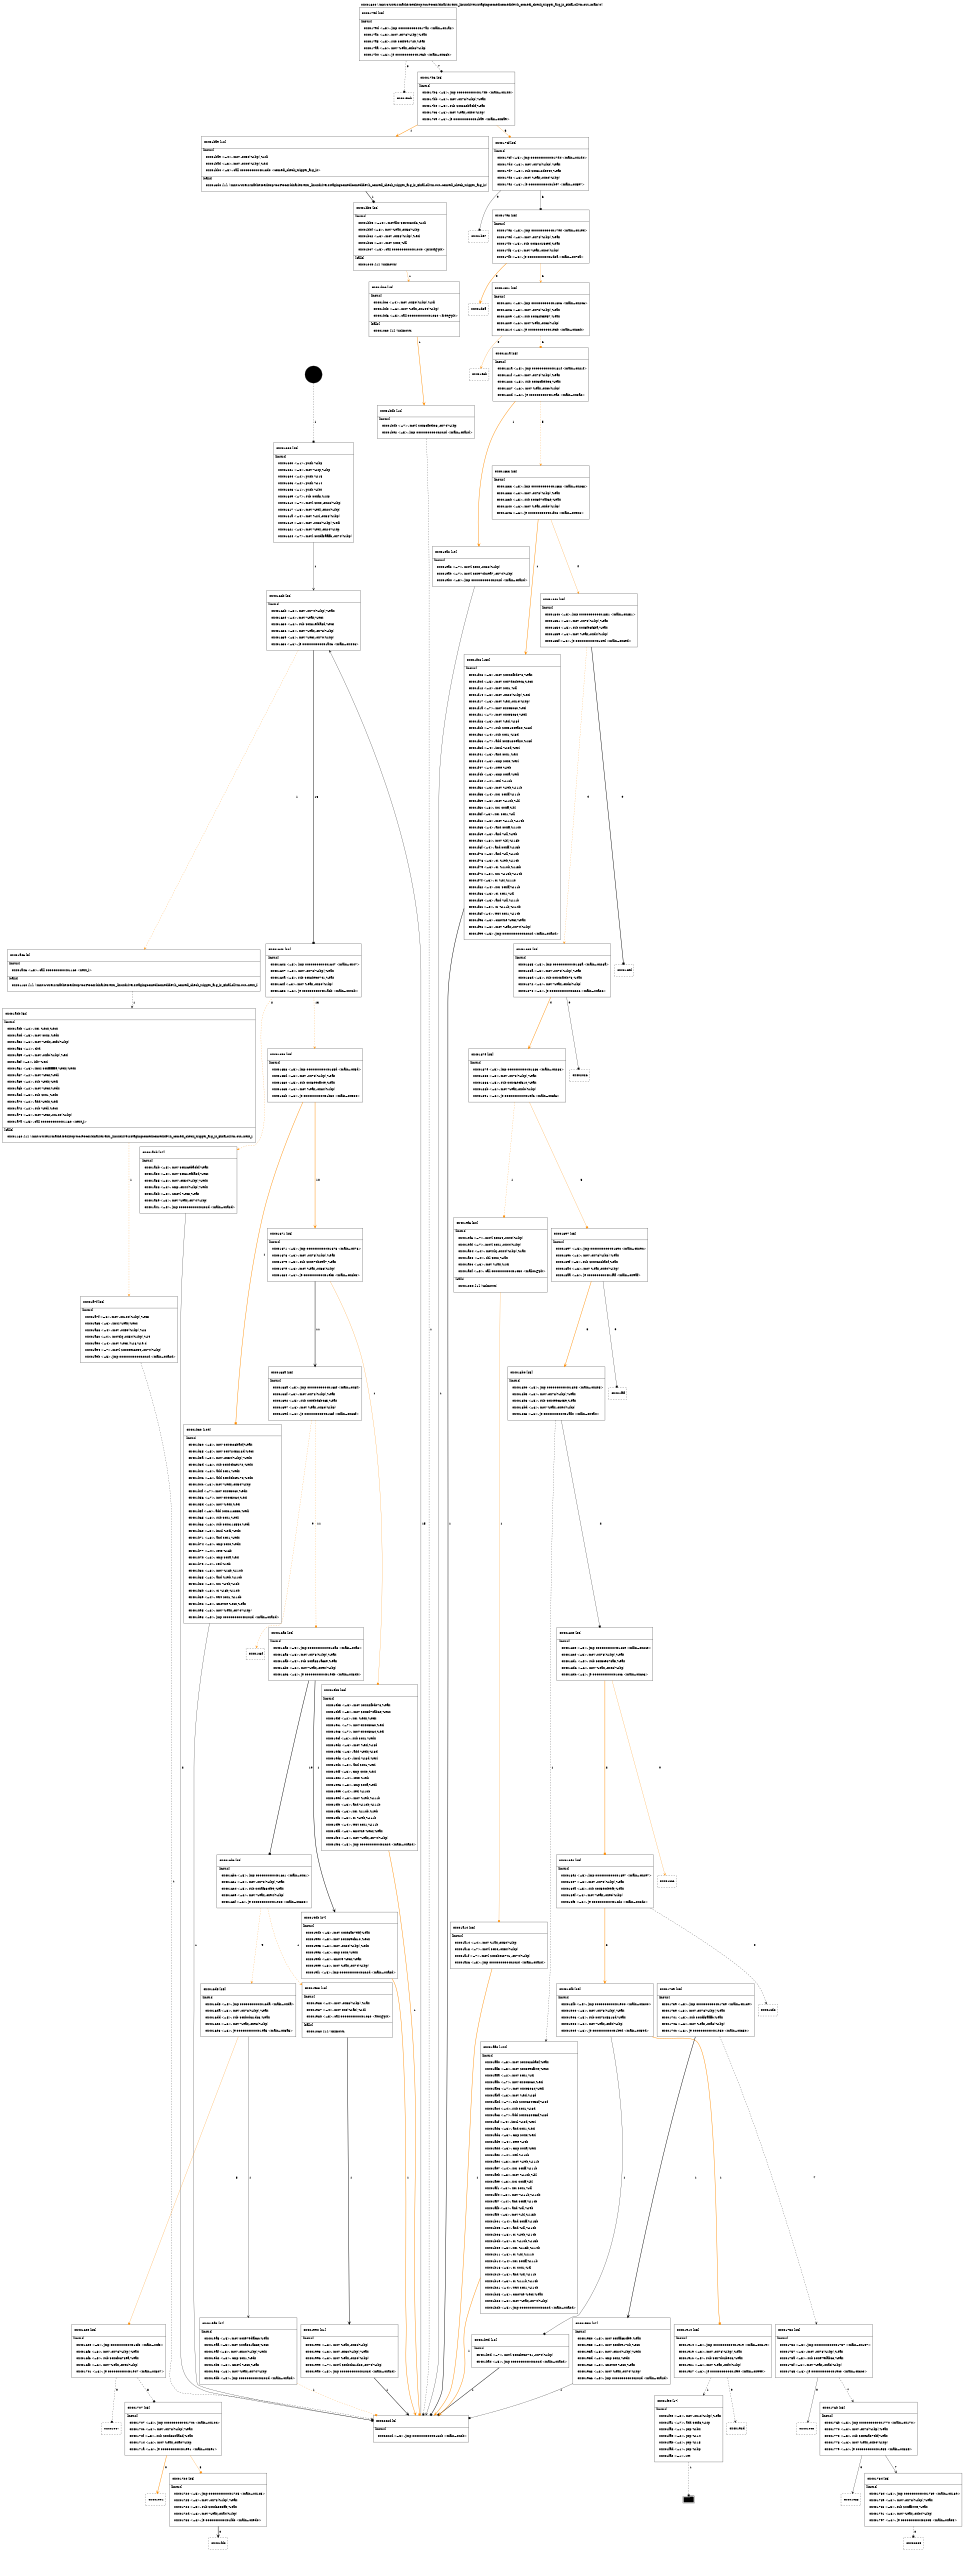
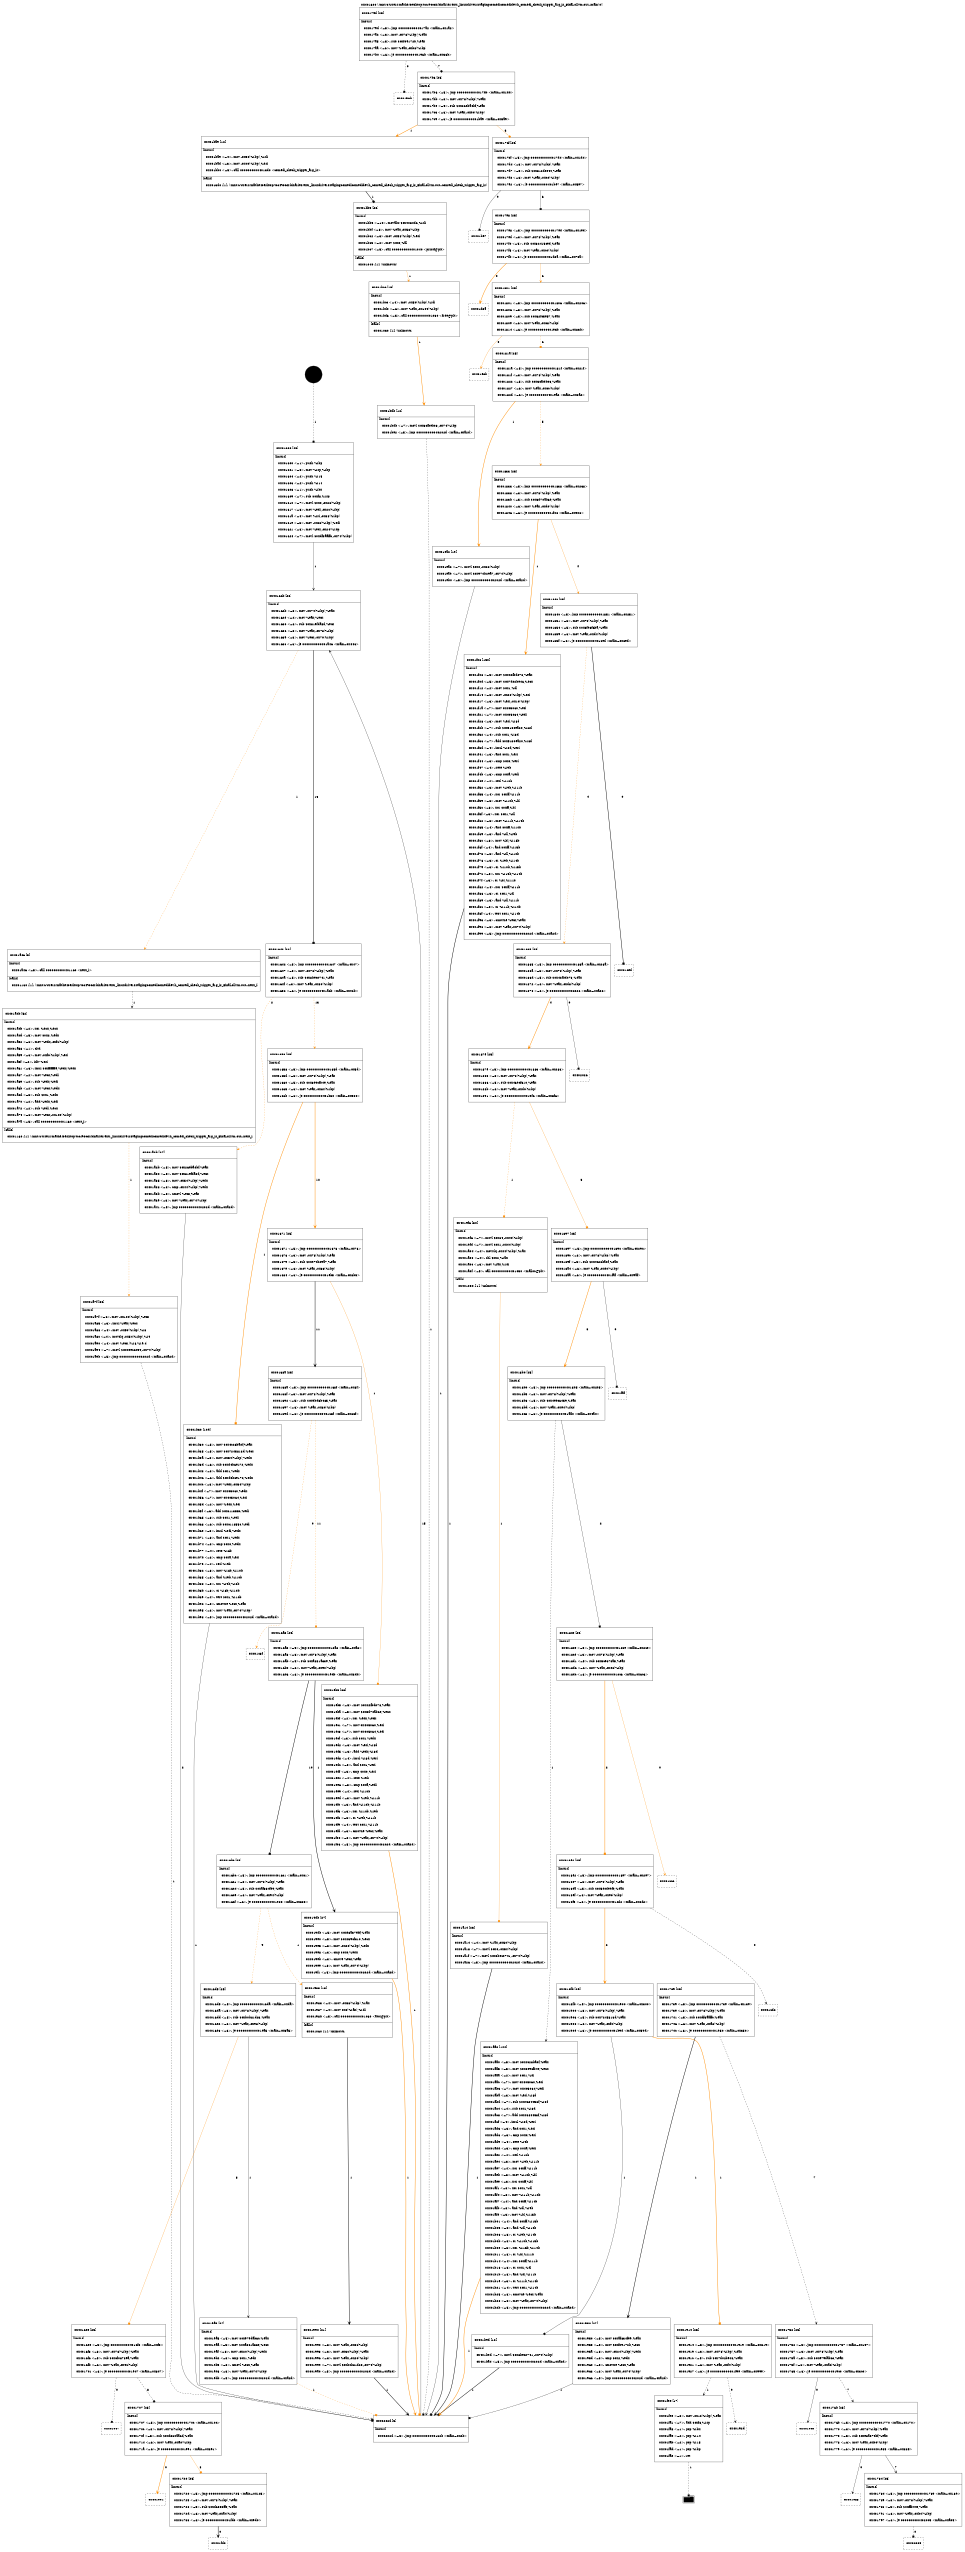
edge "0x401a14 [23]" -> "0x40202d [5]": color darkorange -> black
